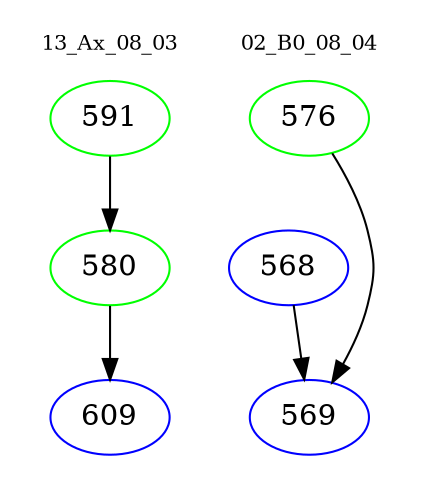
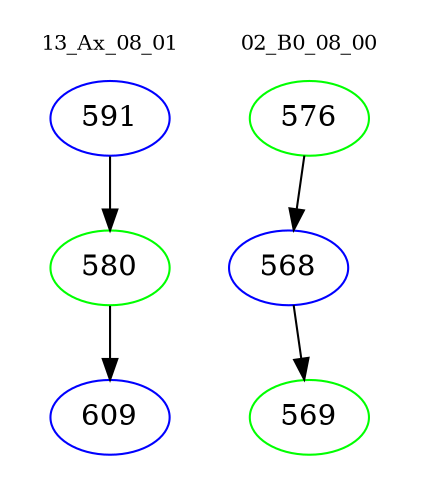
cluster "13_Ax_08_03": label "13_Ax_08_03" -> "13_Ax_08_01"
cluster "02_B0_08_04": label "02_B0_08_04" -> "02_B0_08_00"
node "591": color green -> blue
edge "576" -> "569": now "576" -> "568"
node "569": color blue -> green
